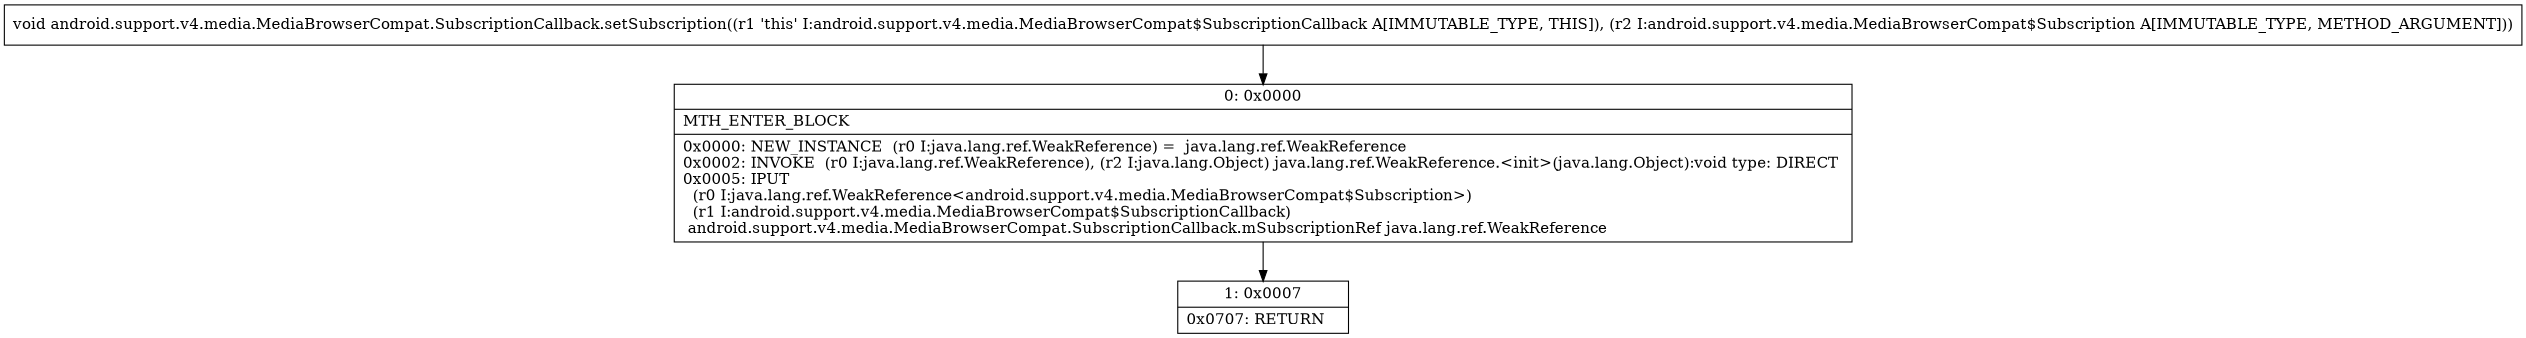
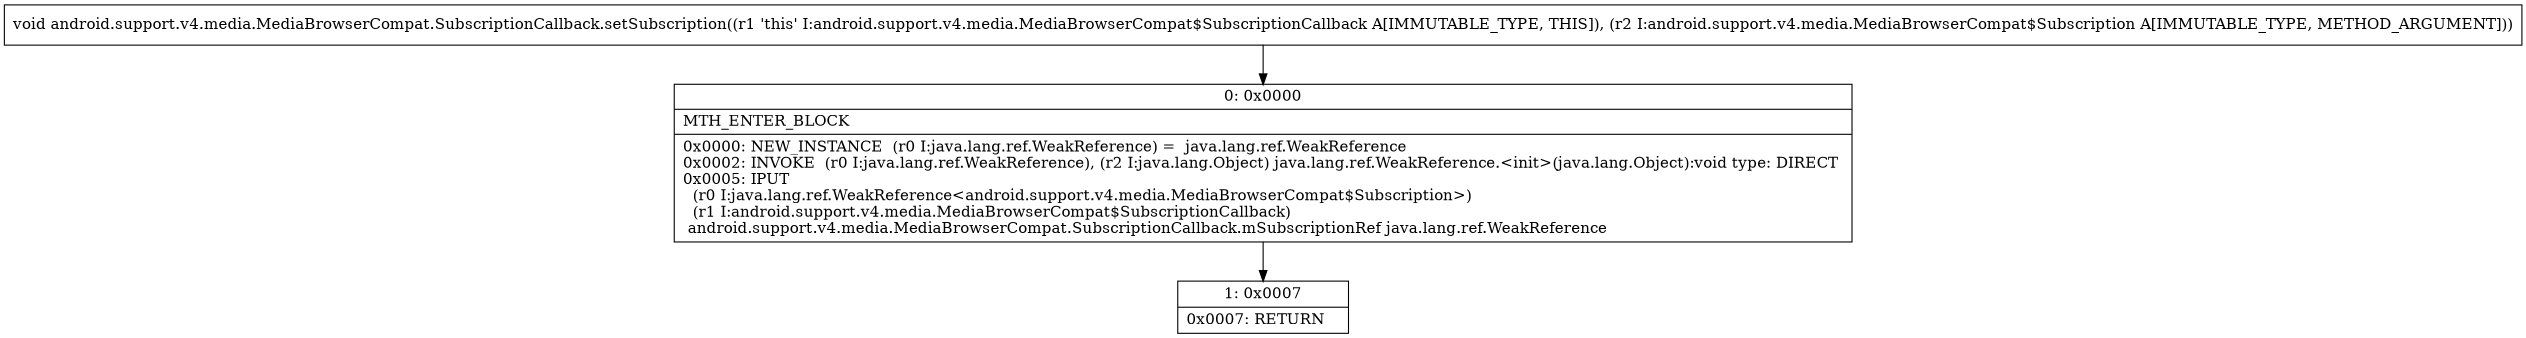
node "1: 0x0007": text "0x0707: RETURN" -> "0x0007: RETURN"
